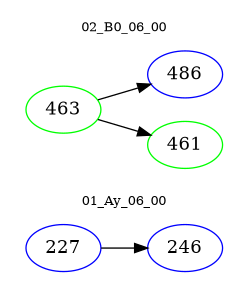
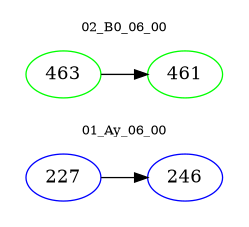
node "486": removed
